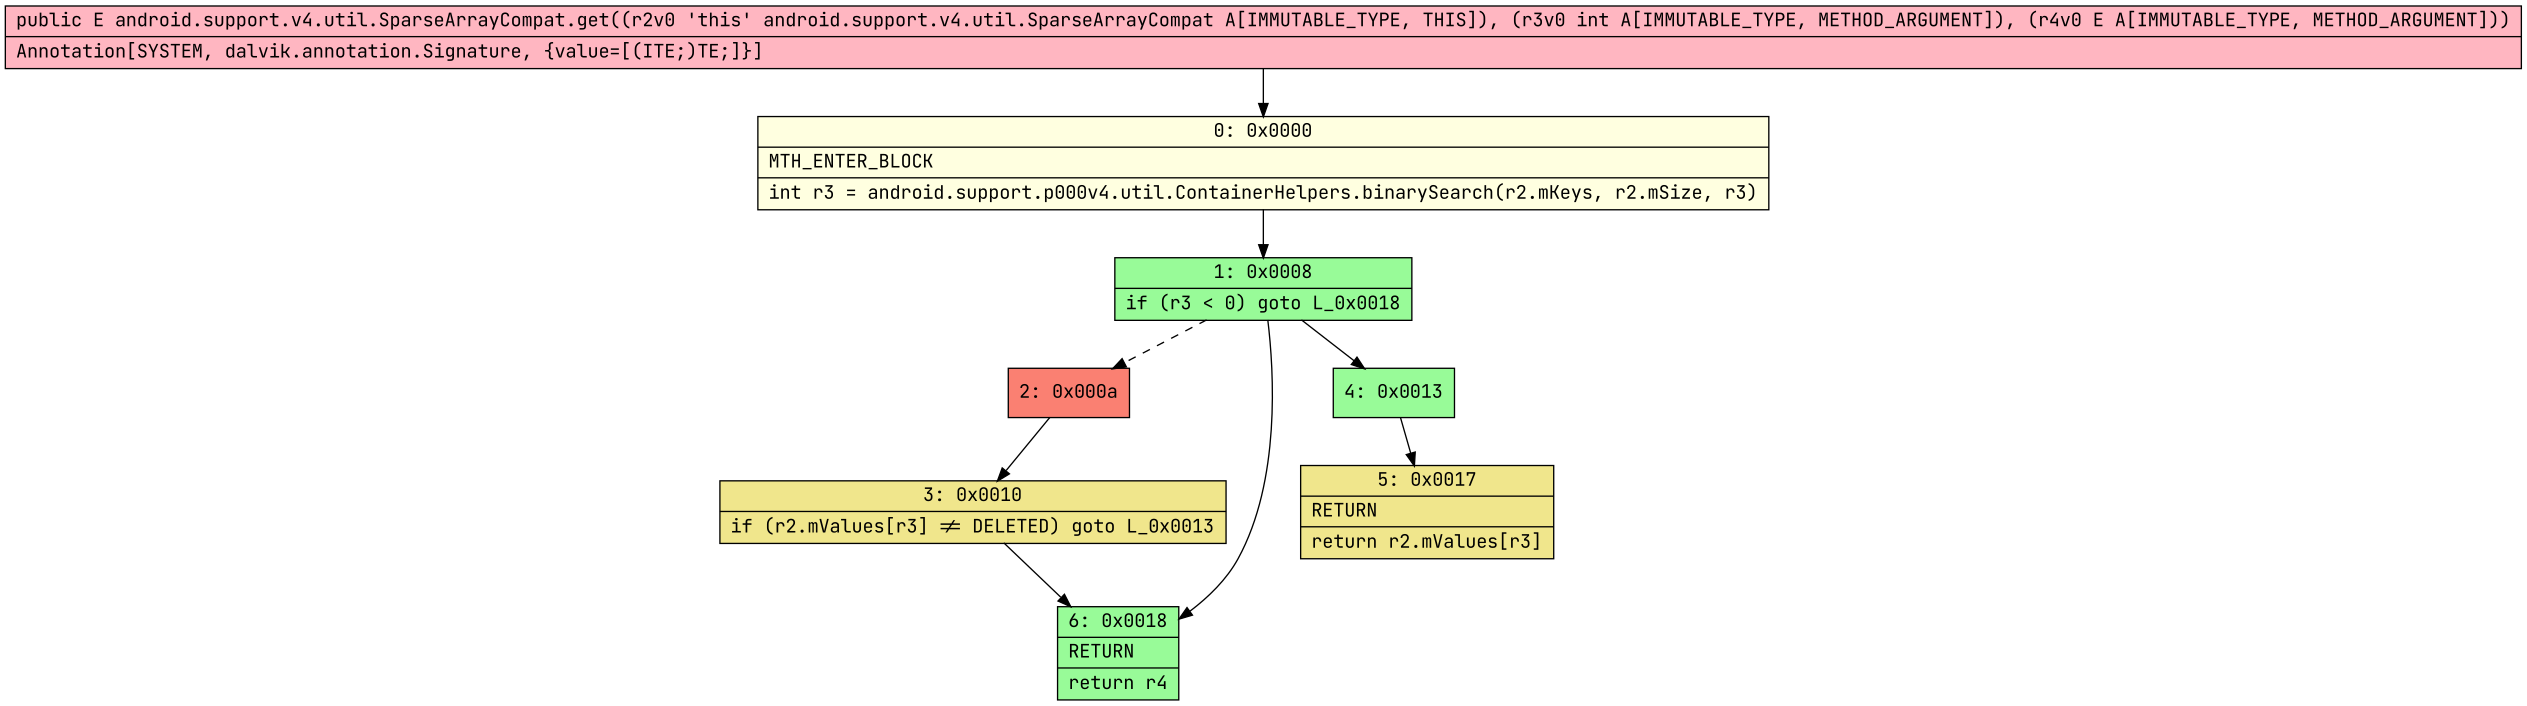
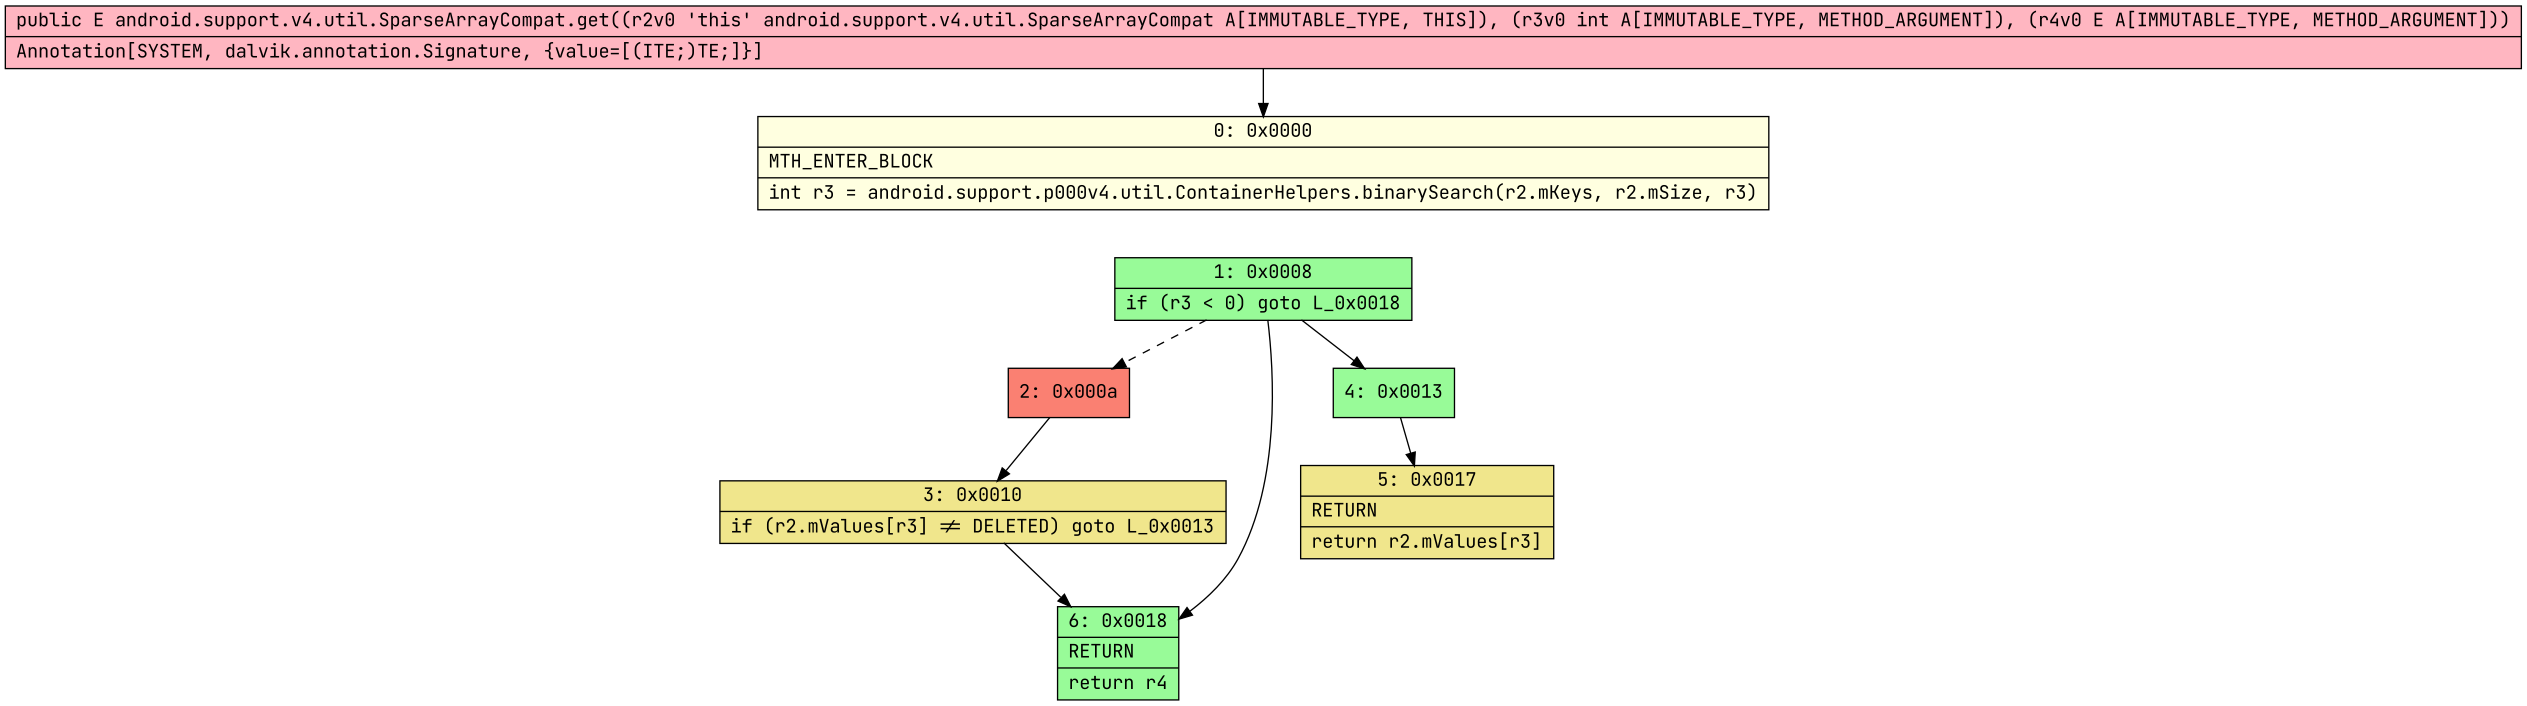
edge "0: 0x0000" -> "1: 0x0008": removed
